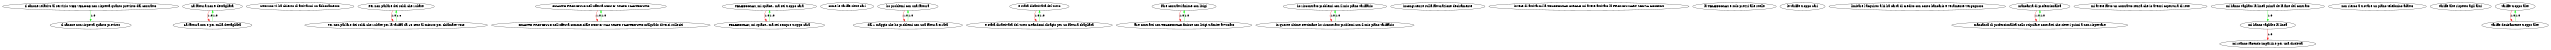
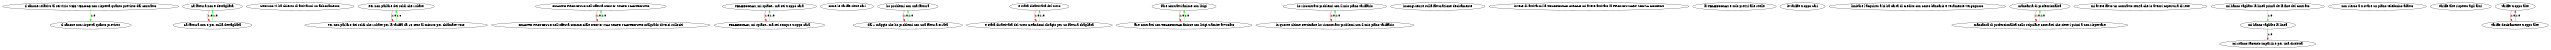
edge "tariffe decisamente troppo alte" -> "tariffe troppo alte": color green -> red
